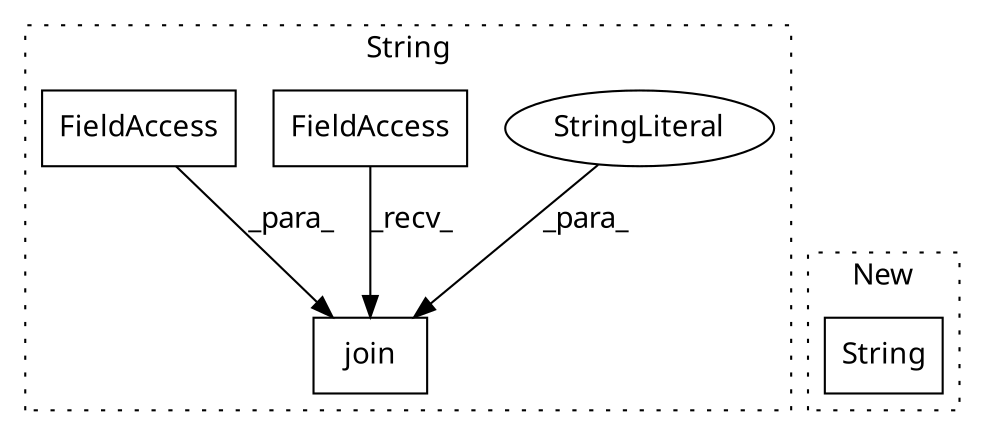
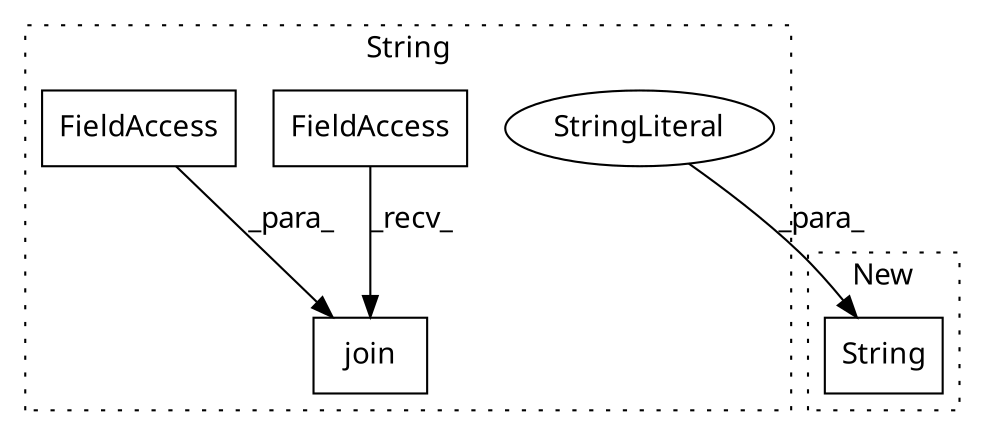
edge "StringLiteral" -> "join": now "StringLiteral" -> "String"
